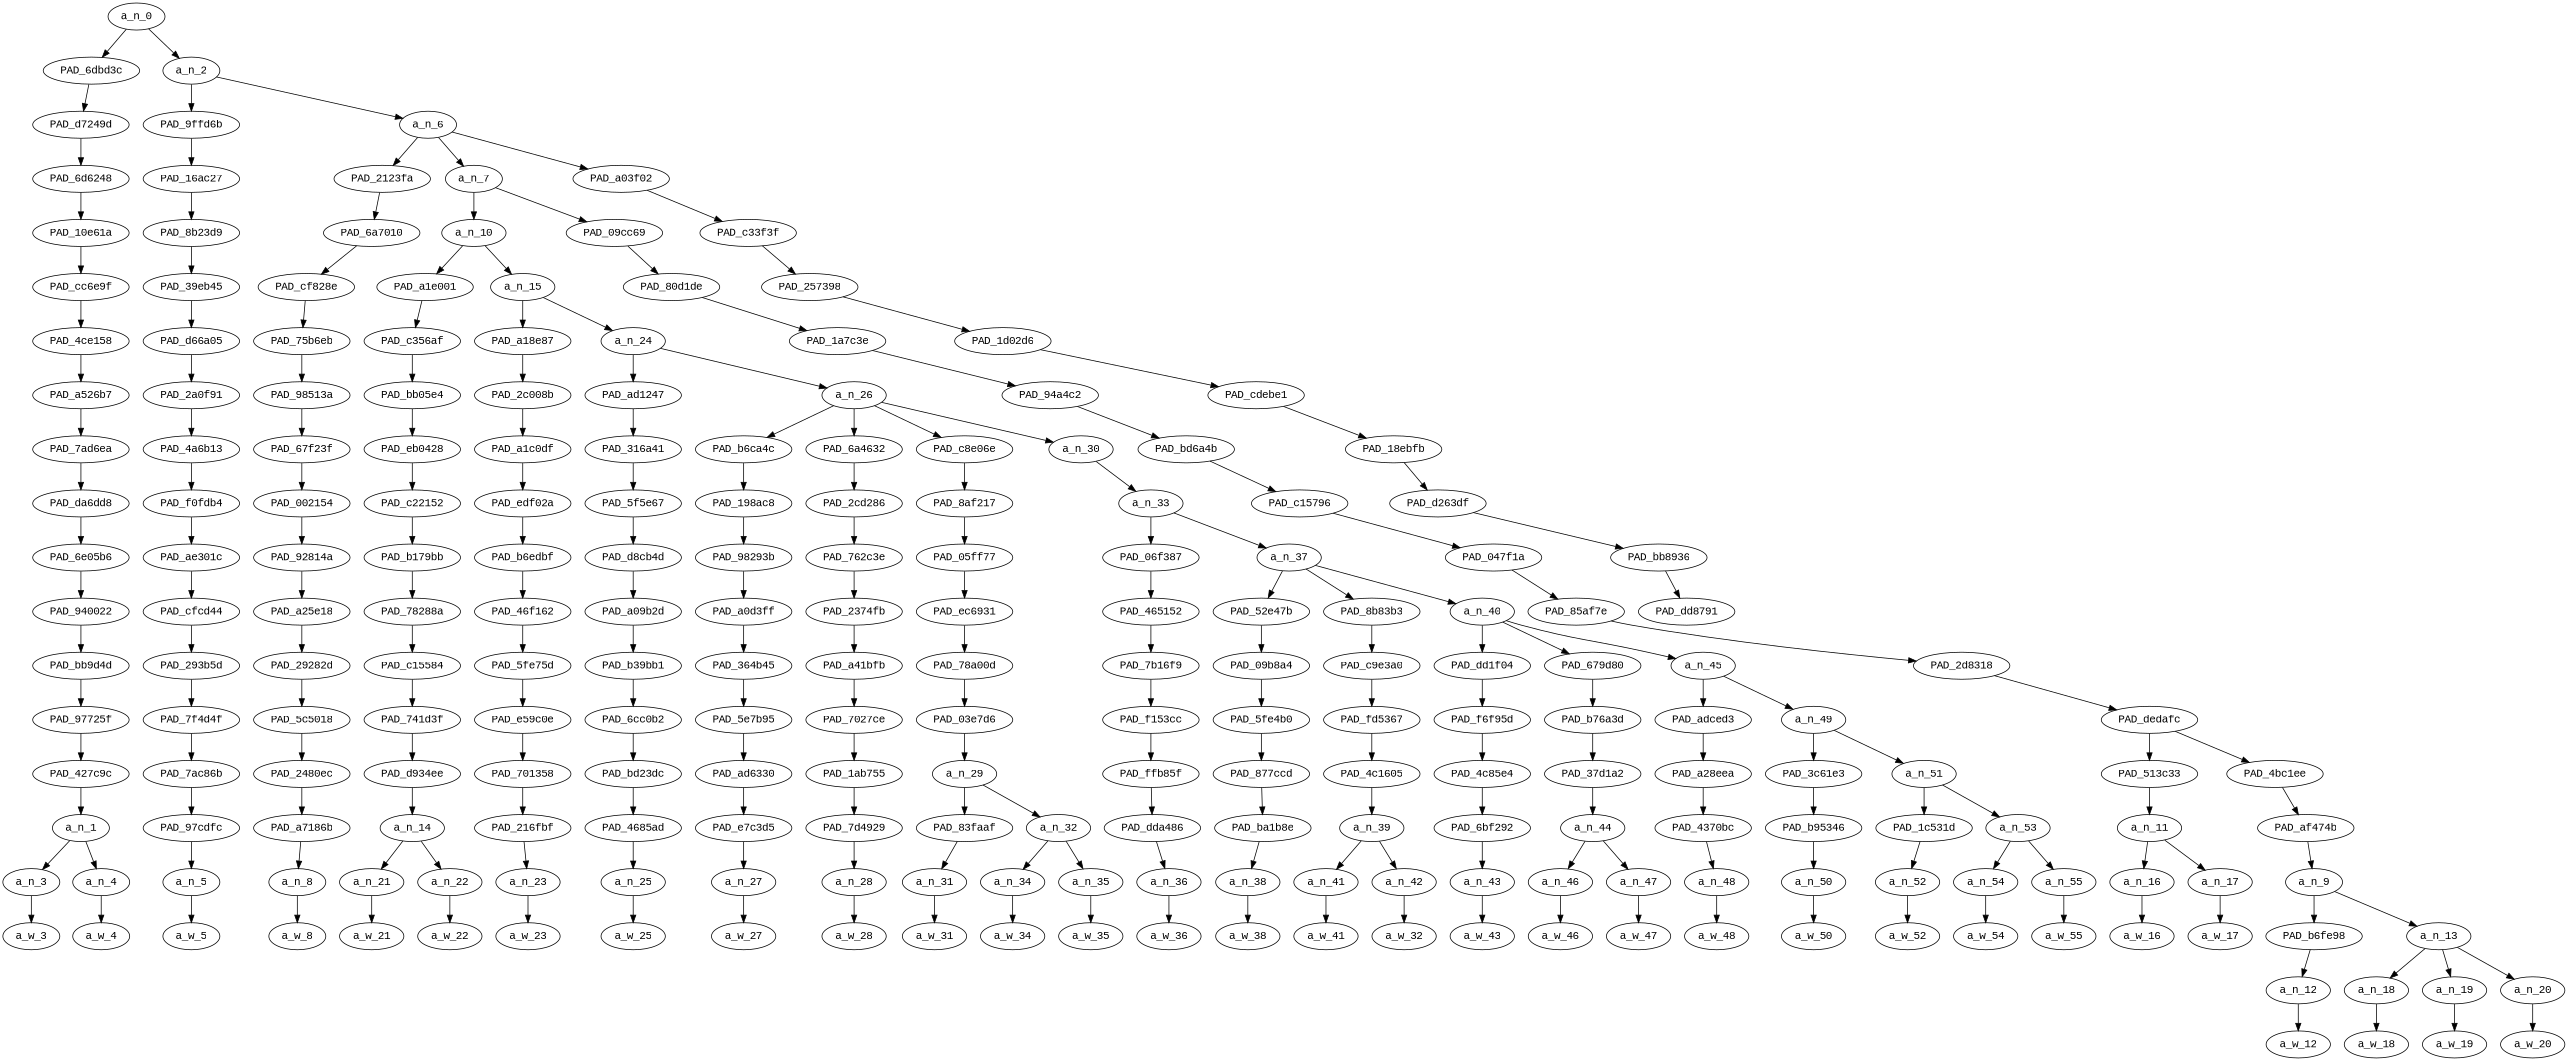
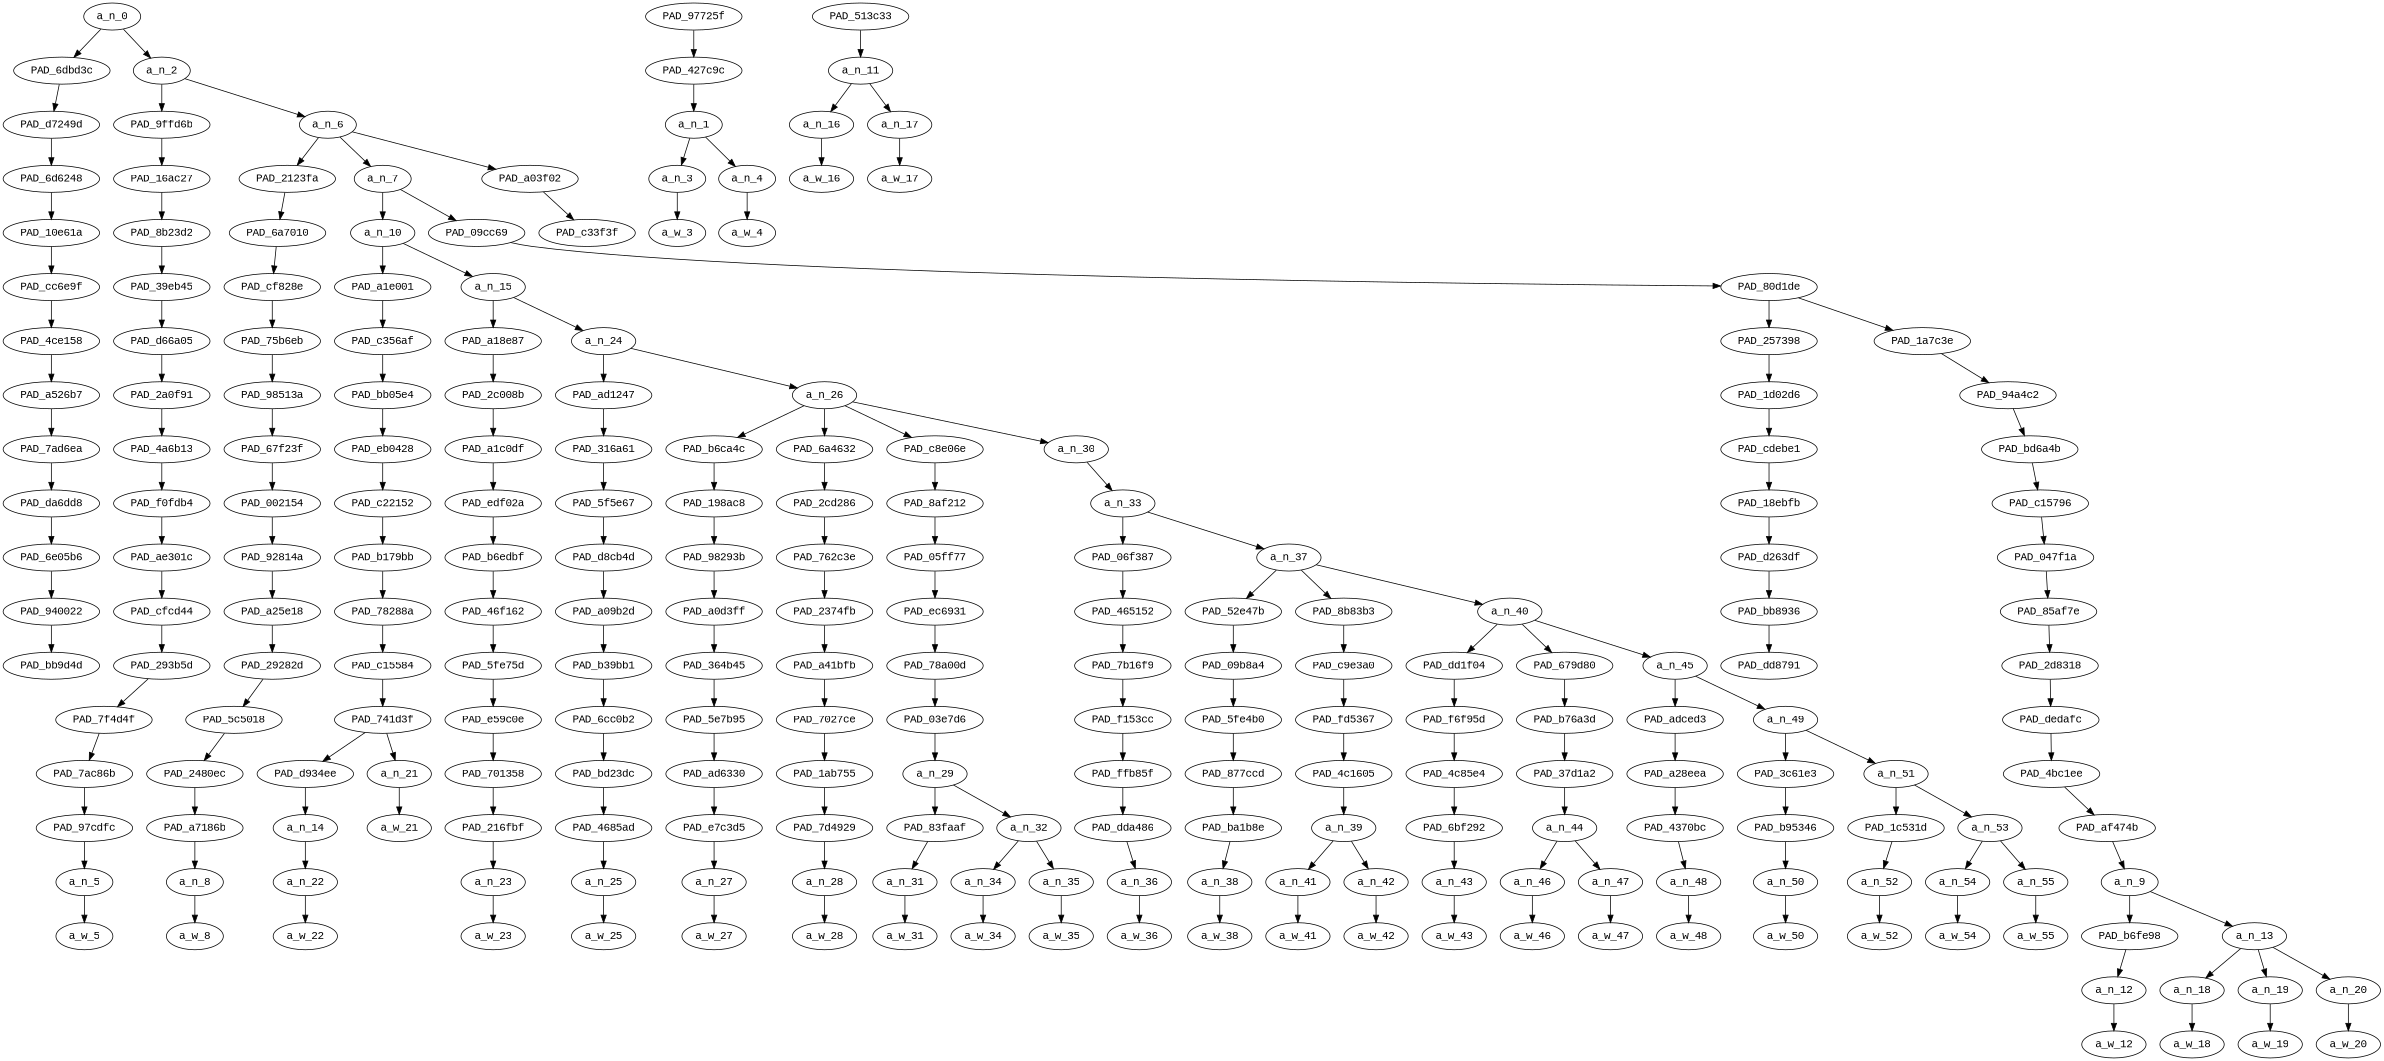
node "PAD_8b23d9": label "PAD_8b23d9" -> "PAD_8b23d2"
edge "PAD_c33f3f" -> "PAD_257398": now "PAD_80d1de" -> "PAD_257398"
node "PAD_316a41": label "PAD_316a41" -> "PAD_316a61"
node "PAD_8af217": label "PAD_8af217" -> "PAD_8af212"
edge "PAD_bb9d4d" -> "PAD_97725f": removed
edge "PAD_dedafc" -> "PAD_513c33": removed
edge "a_n_14" -> "a_n_21": now "PAD_741d3f" -> "a_n_21"
node "a_w_32": label "a_w_32" -> "a_w_42"
